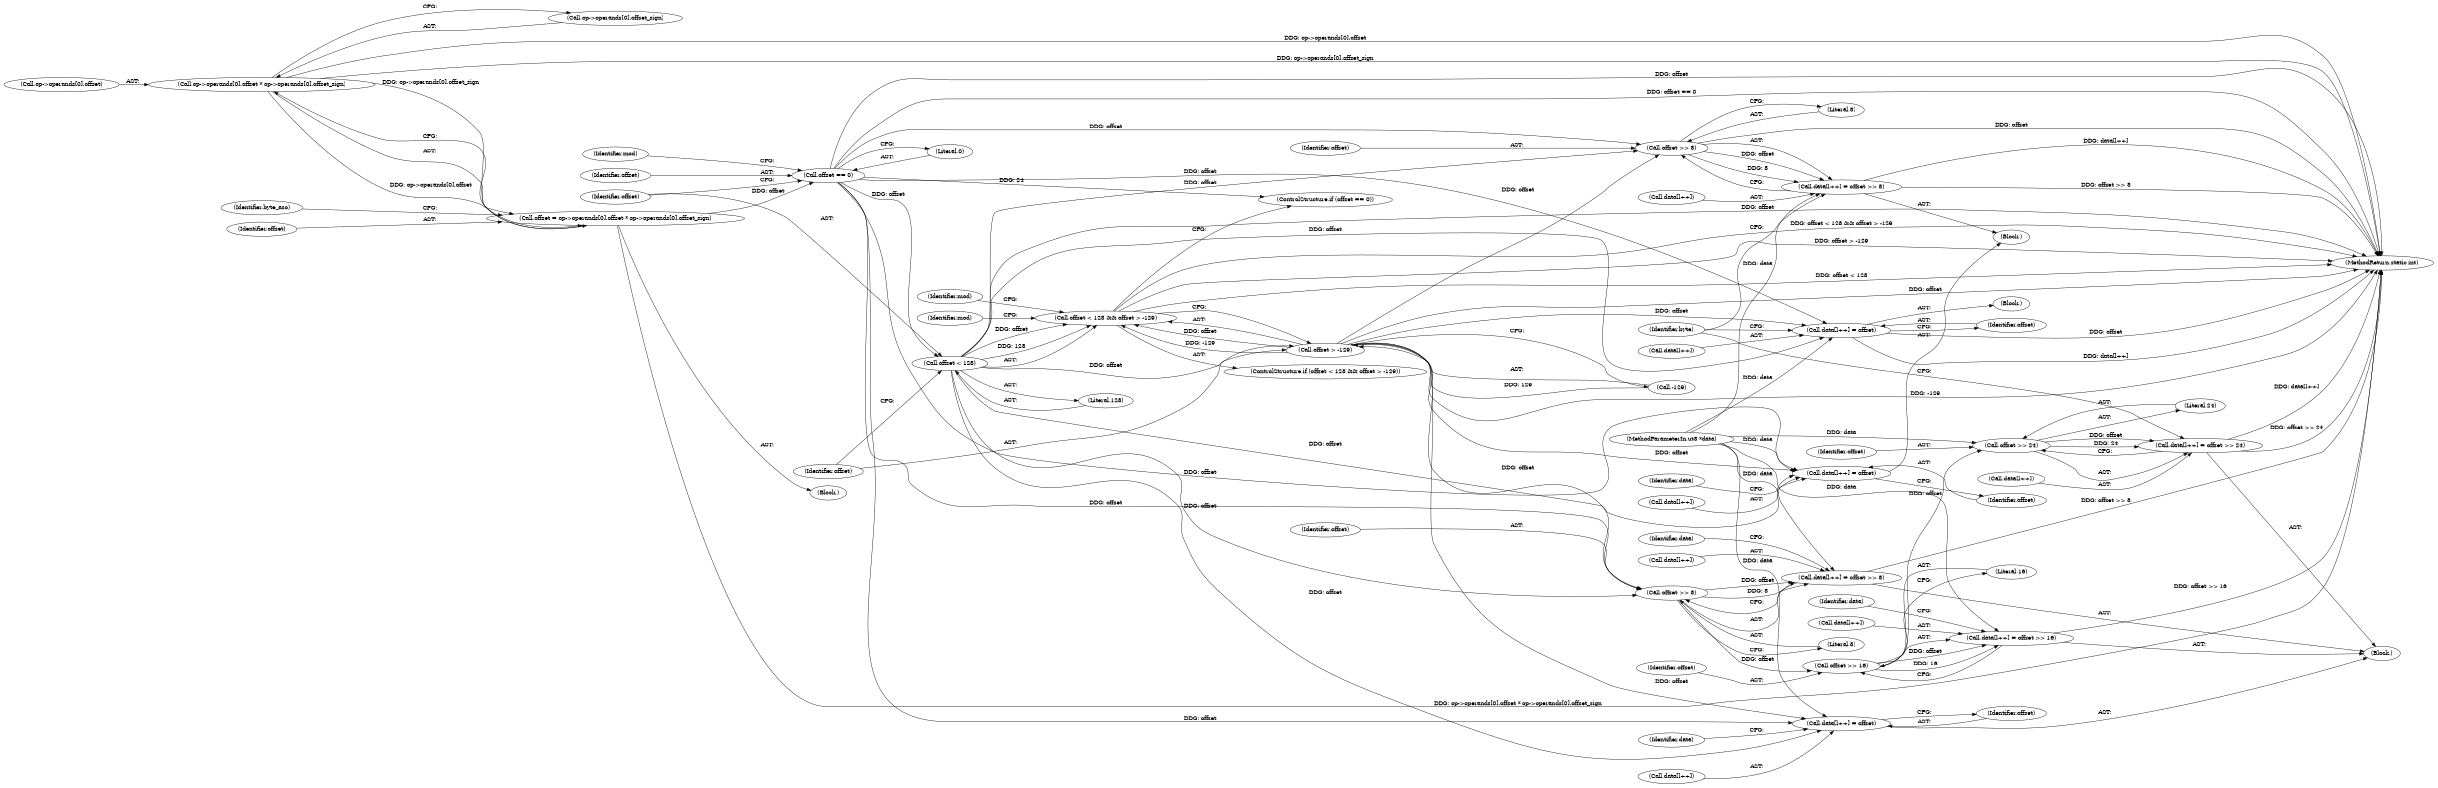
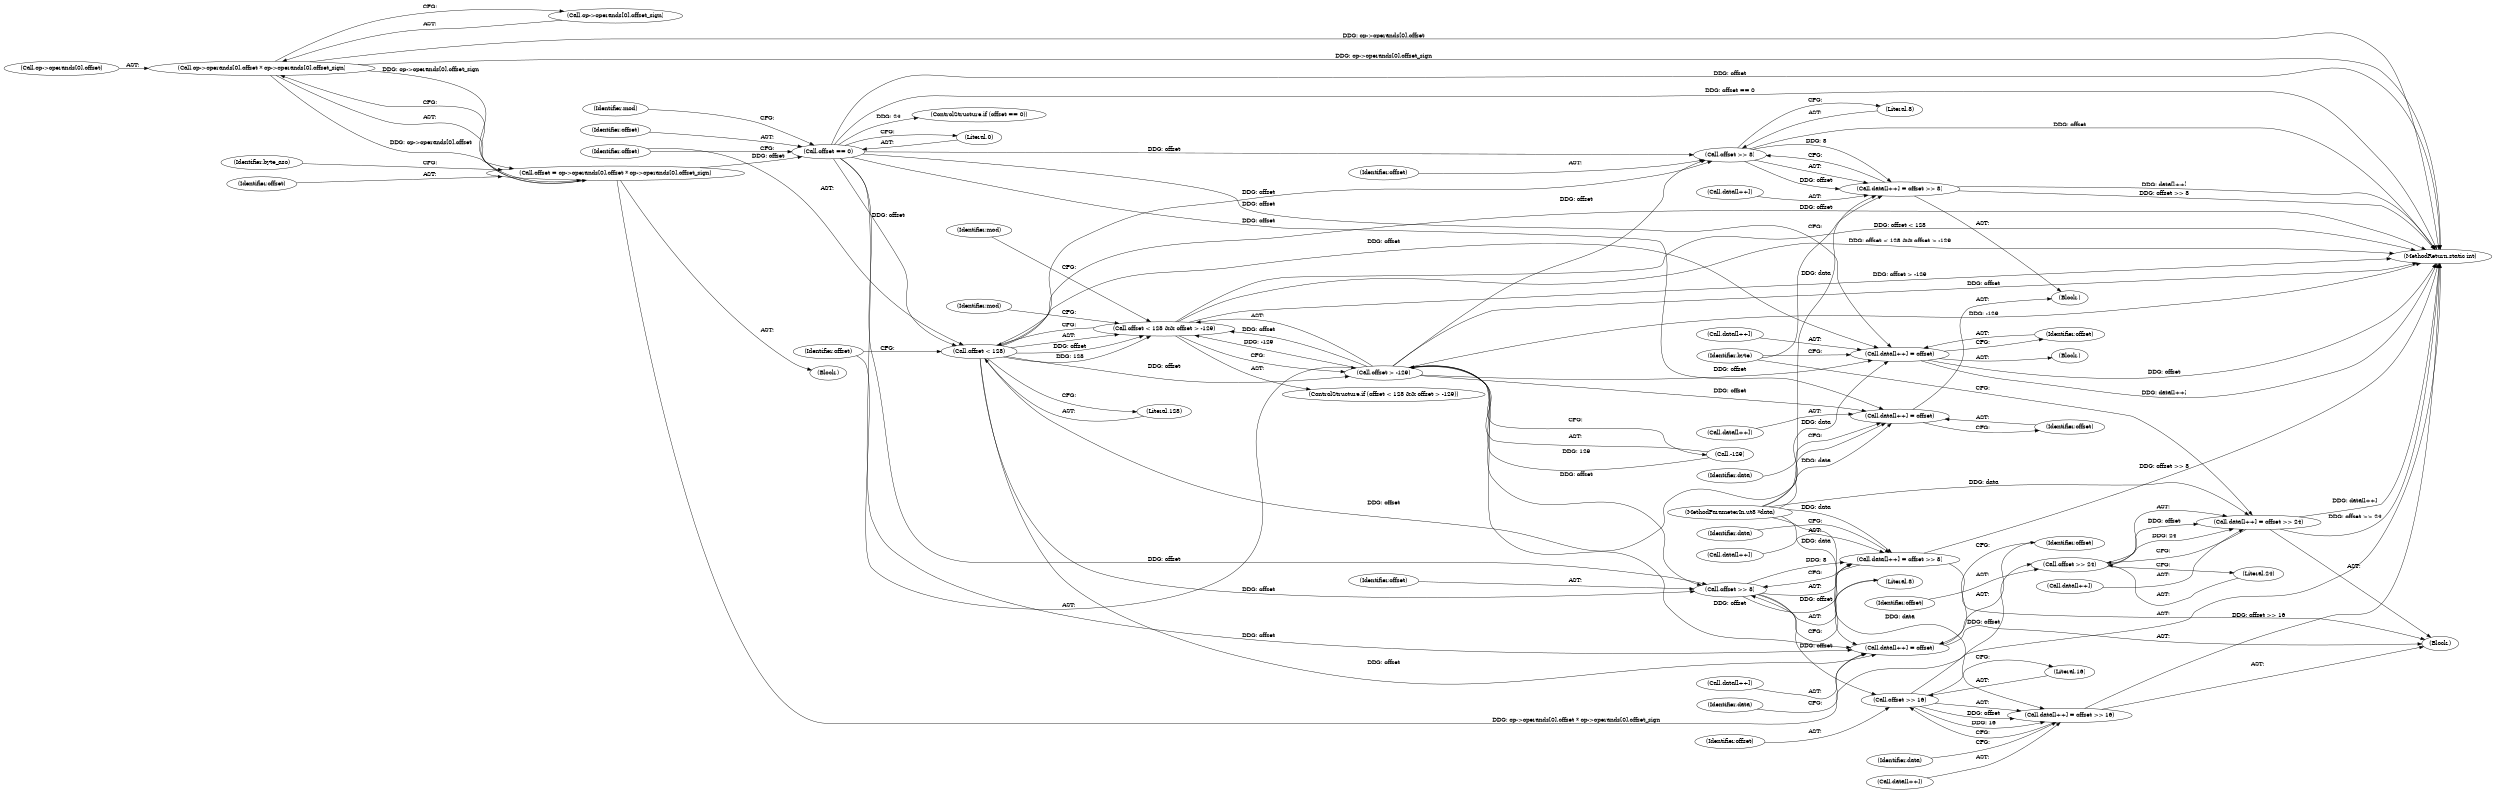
edge "(Call,offset < 128 && offset > -129)" -> "(ControlStructure,if (offset == 0))": now "(Call,offset < 128 && offset > -129)" -> "(Call,offset < 128)"
edge "(Call,offset < 128)" -> "(Literal,128)": label "AST: " -> "CFG: "
edge "(Call,offset >> 24)" -> "(Literal,24)": label "AST: " -> "CFG: "
edge "(MethodParameterIn,ut8 *data)" -> "(Call,offset >> 24)": now "(MethodParameterIn,ut8 *data)" -> "(Call,data[l++] = offset >> 24)"
